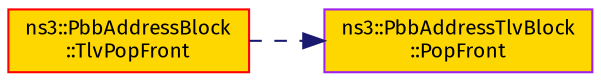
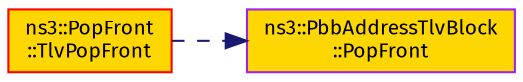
node "ns3::PbbAddressBlock ::TlvPopFront": label "ns3::PbbAddressBlock ::TlvPopFront" -> "ns3::PopFront ::TlvPopFront"
